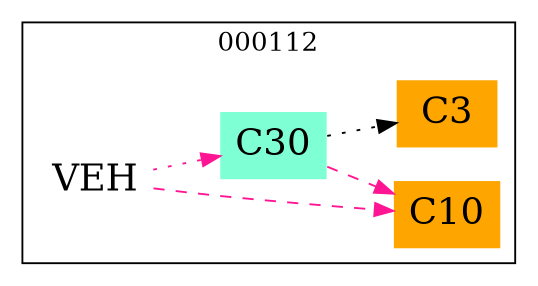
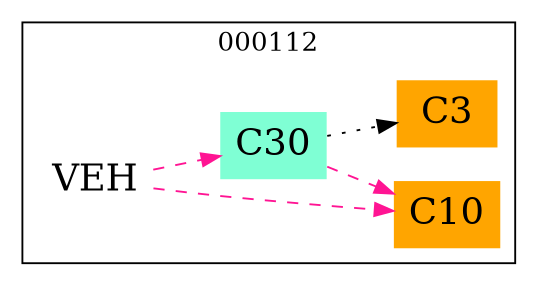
edge "VEH" -> "C30": style dotted -> dashed
